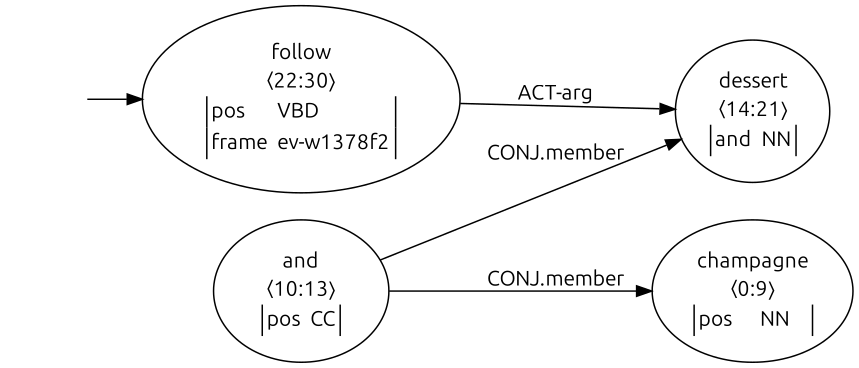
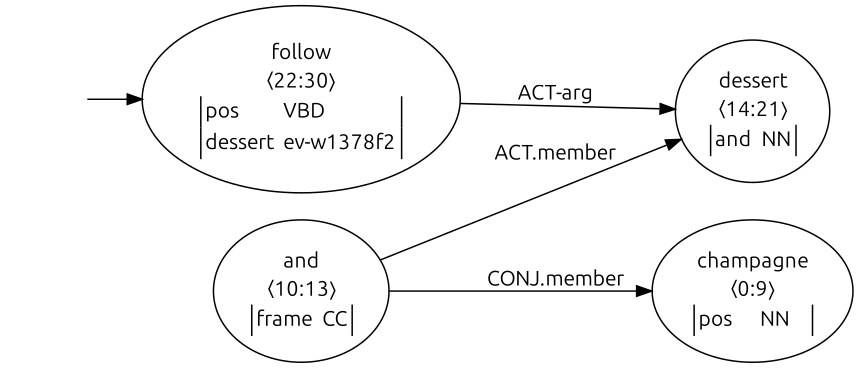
node "follow": text "frame" -> "dessert"
edge "and" -> "dessert": label "CONJ.member" -> "ACT.member"
node "and": text "pos" -> "frame"
